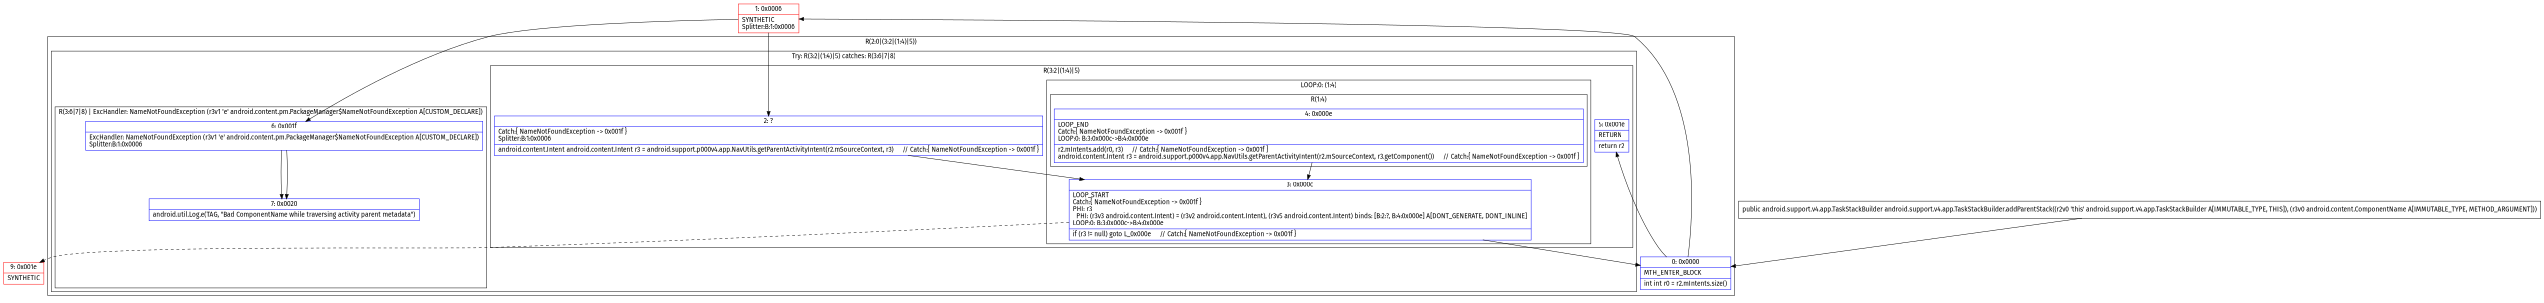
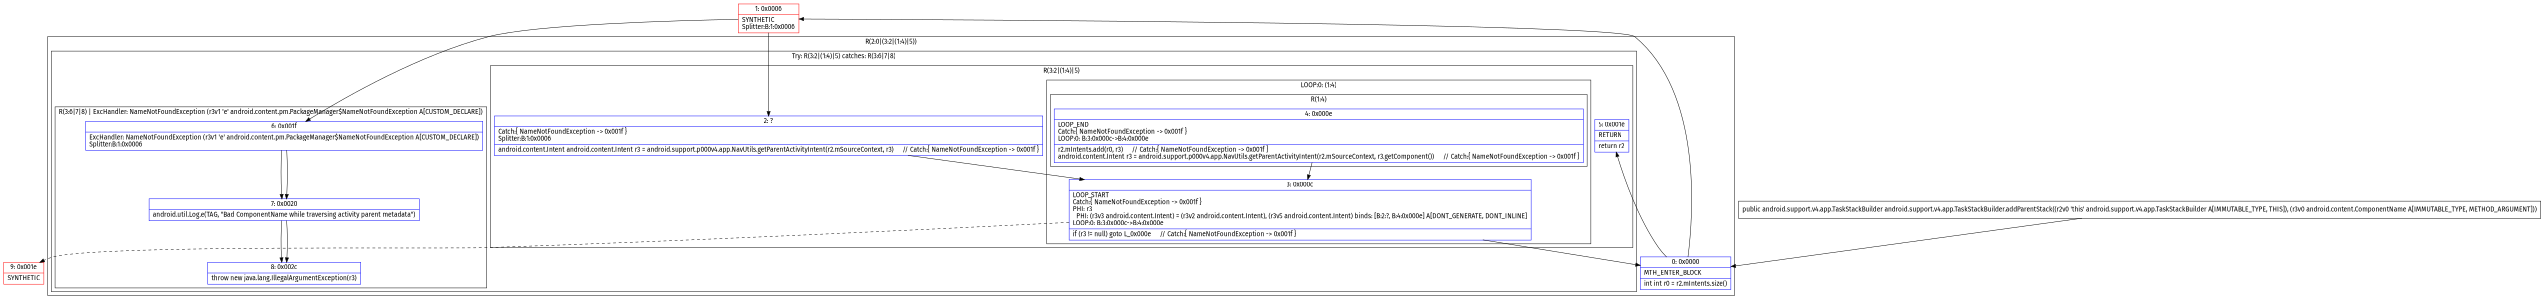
node "8: 0x002c": added
